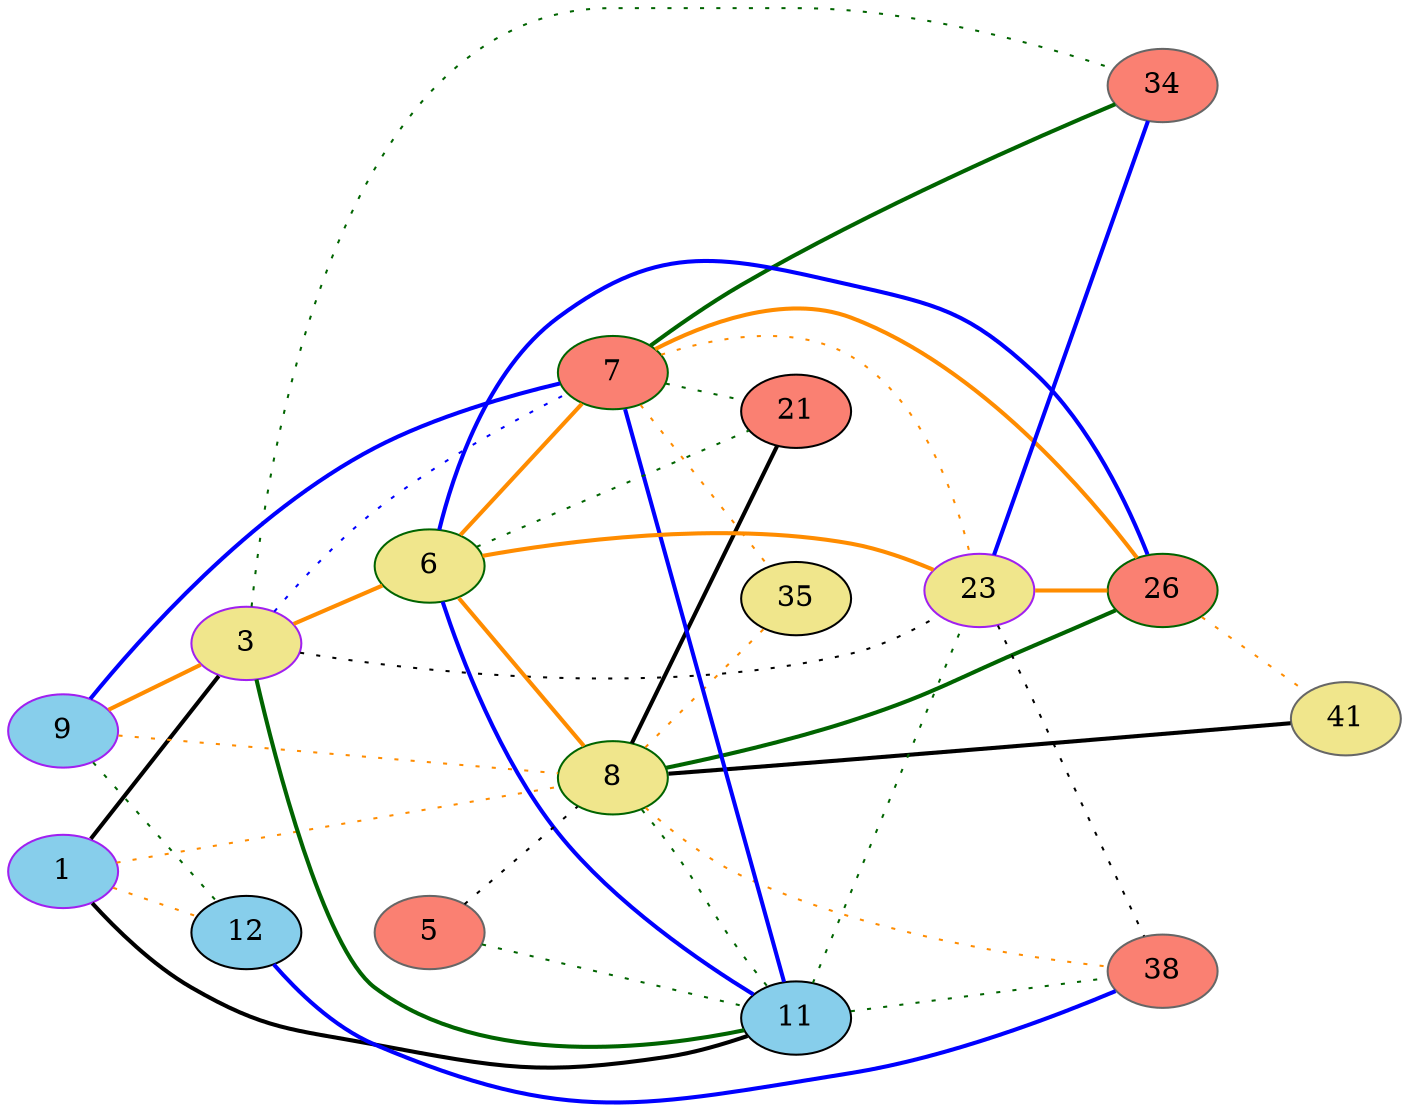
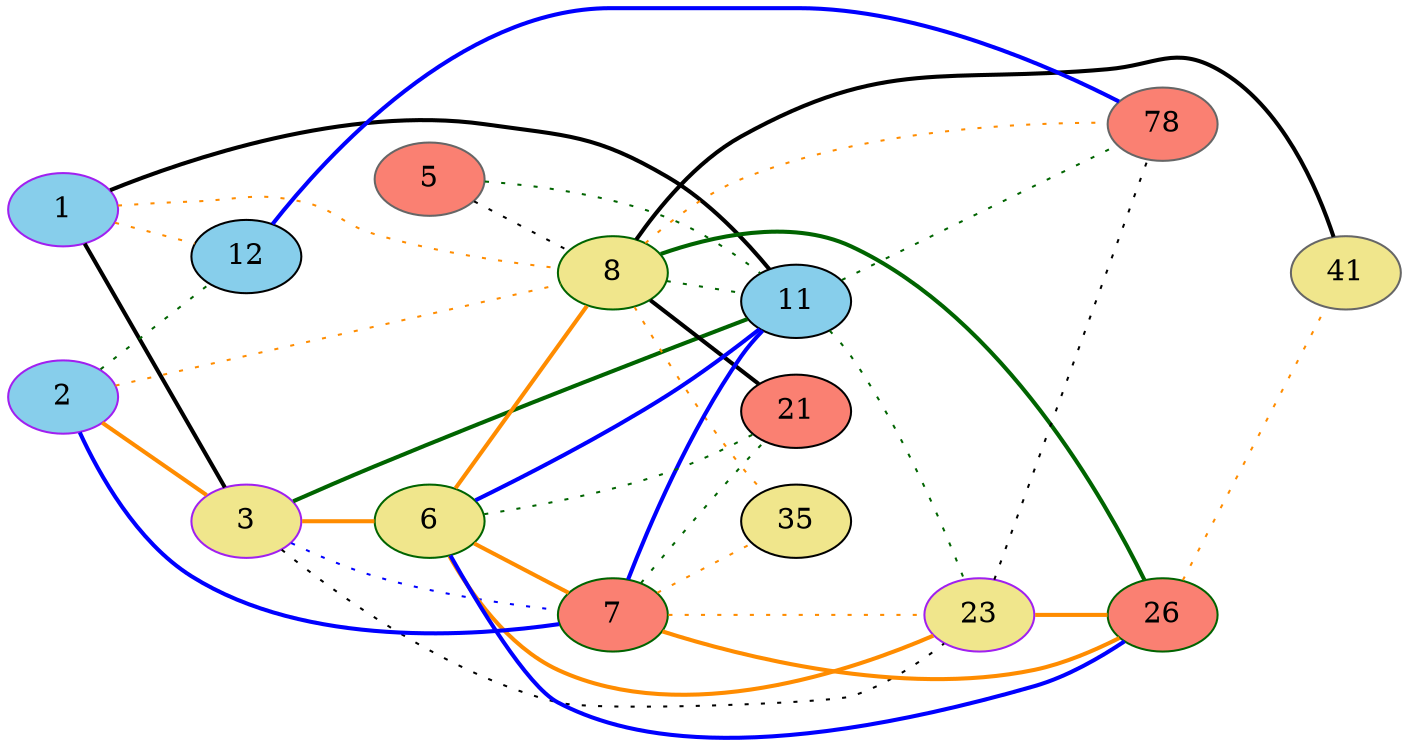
node "34": removed
node "9": label "9" -> "2"
node "38": label "38" -> "78"
